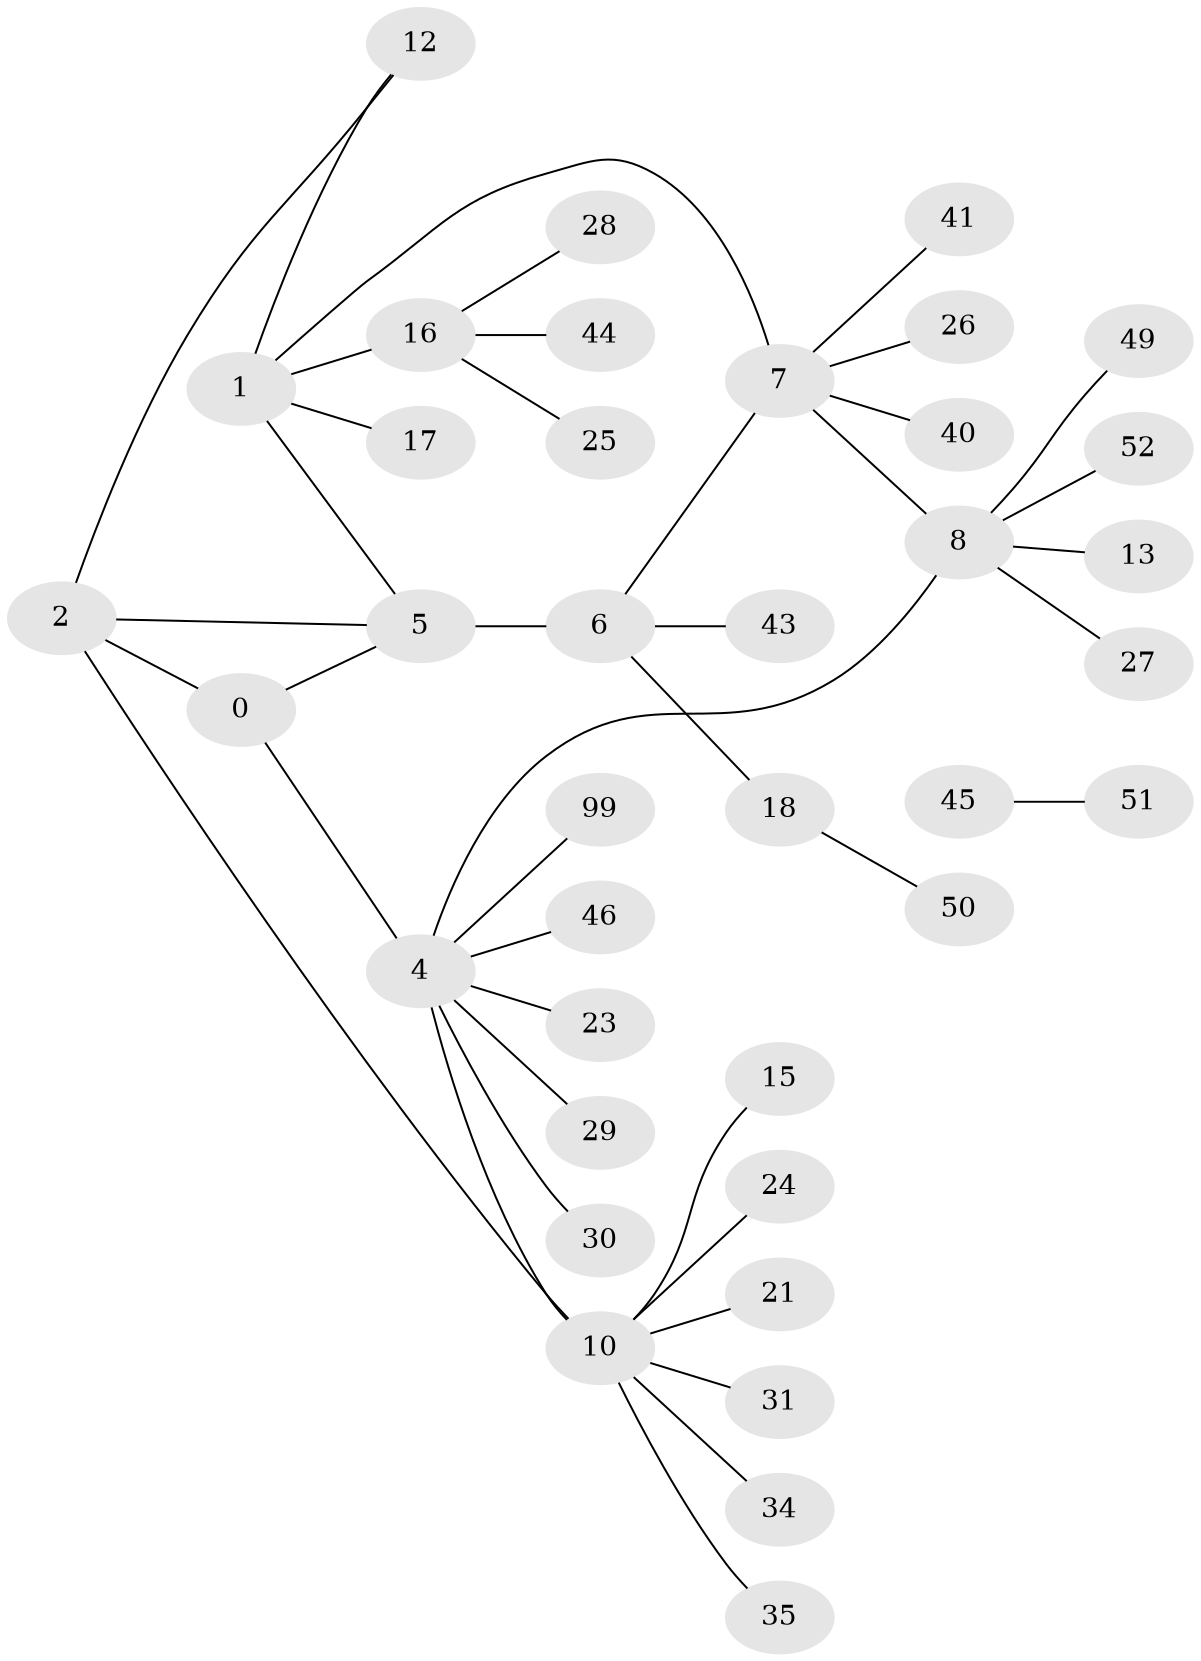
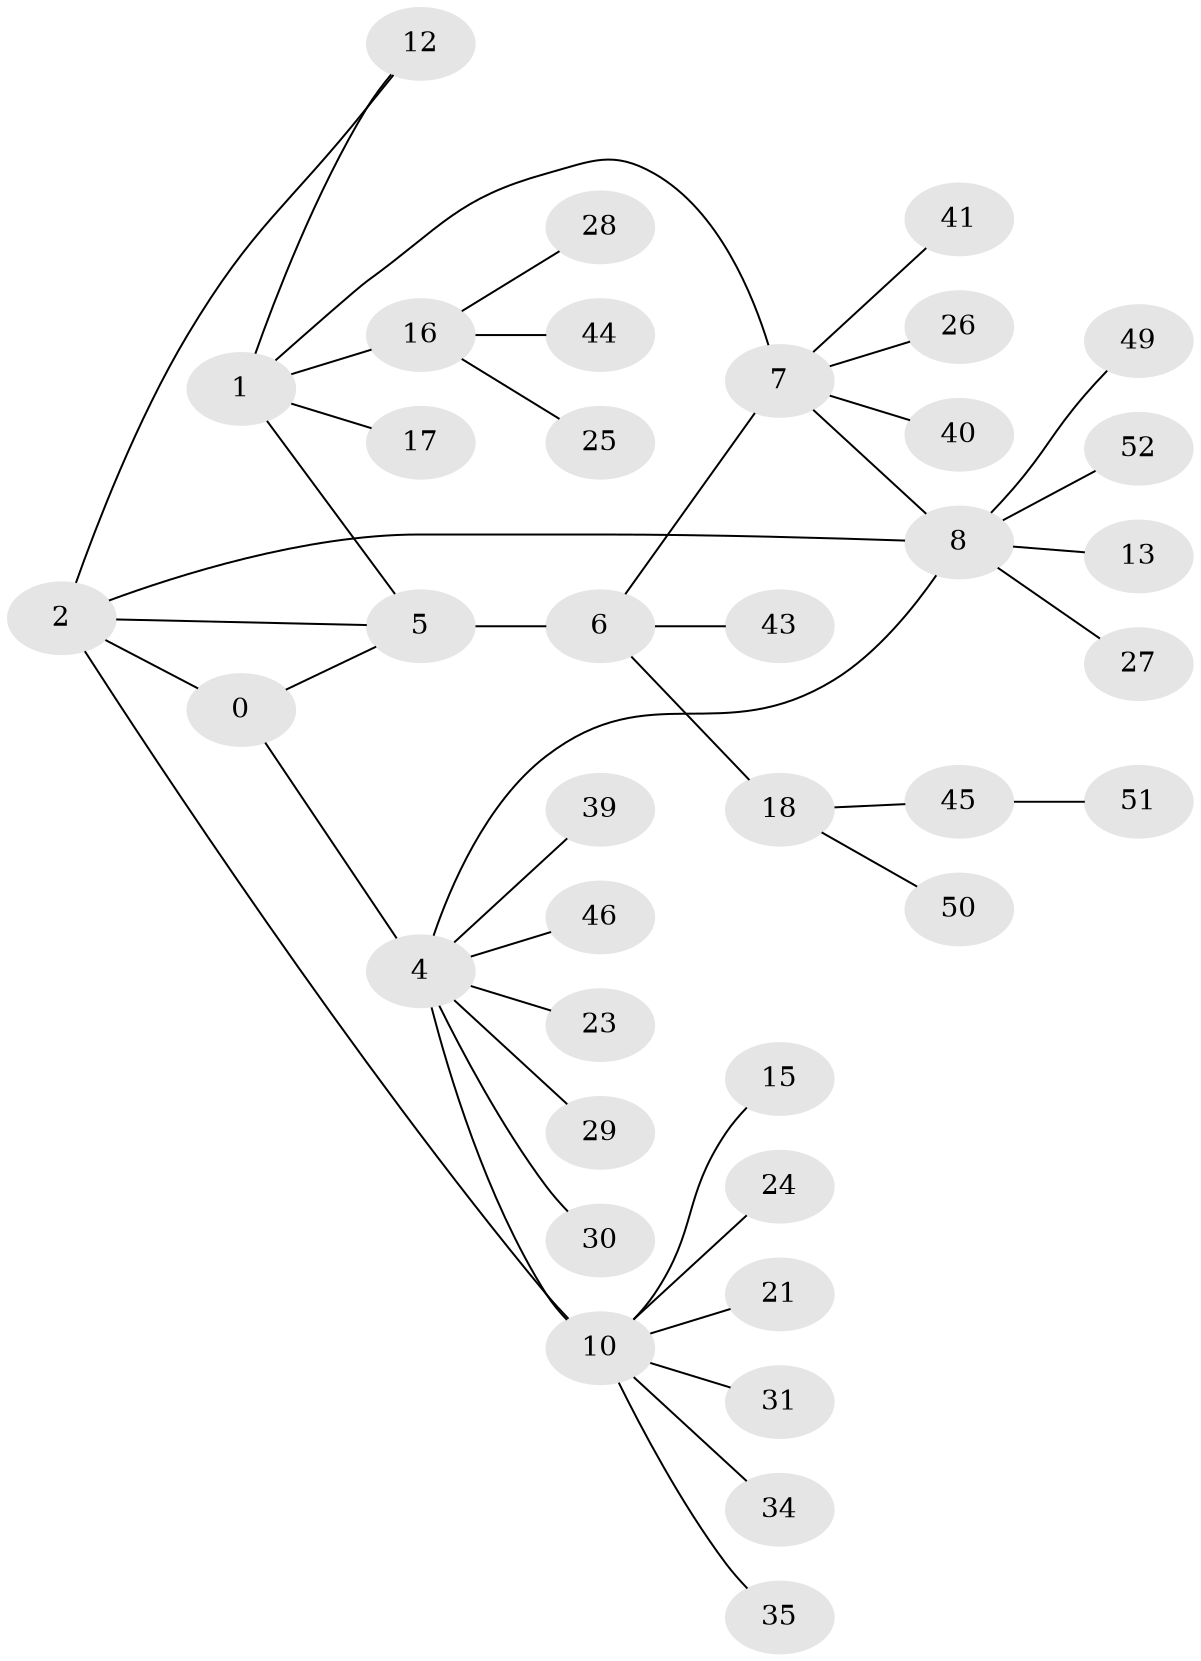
edge "8" -- "2": added
edge "45" -- "18": added
node "99": label "99" -> "39"
